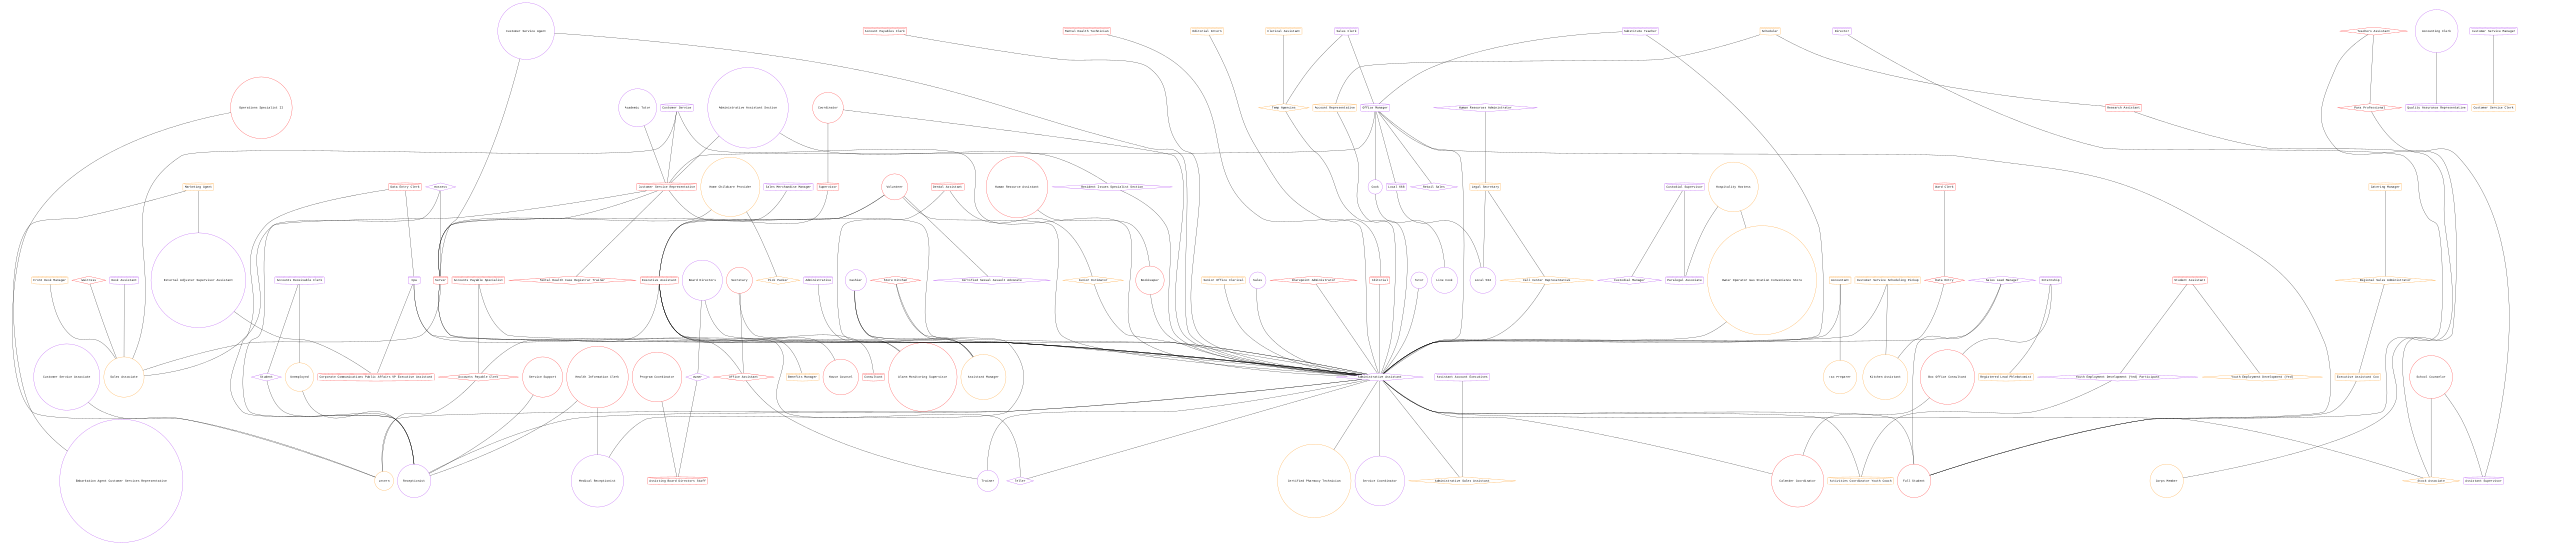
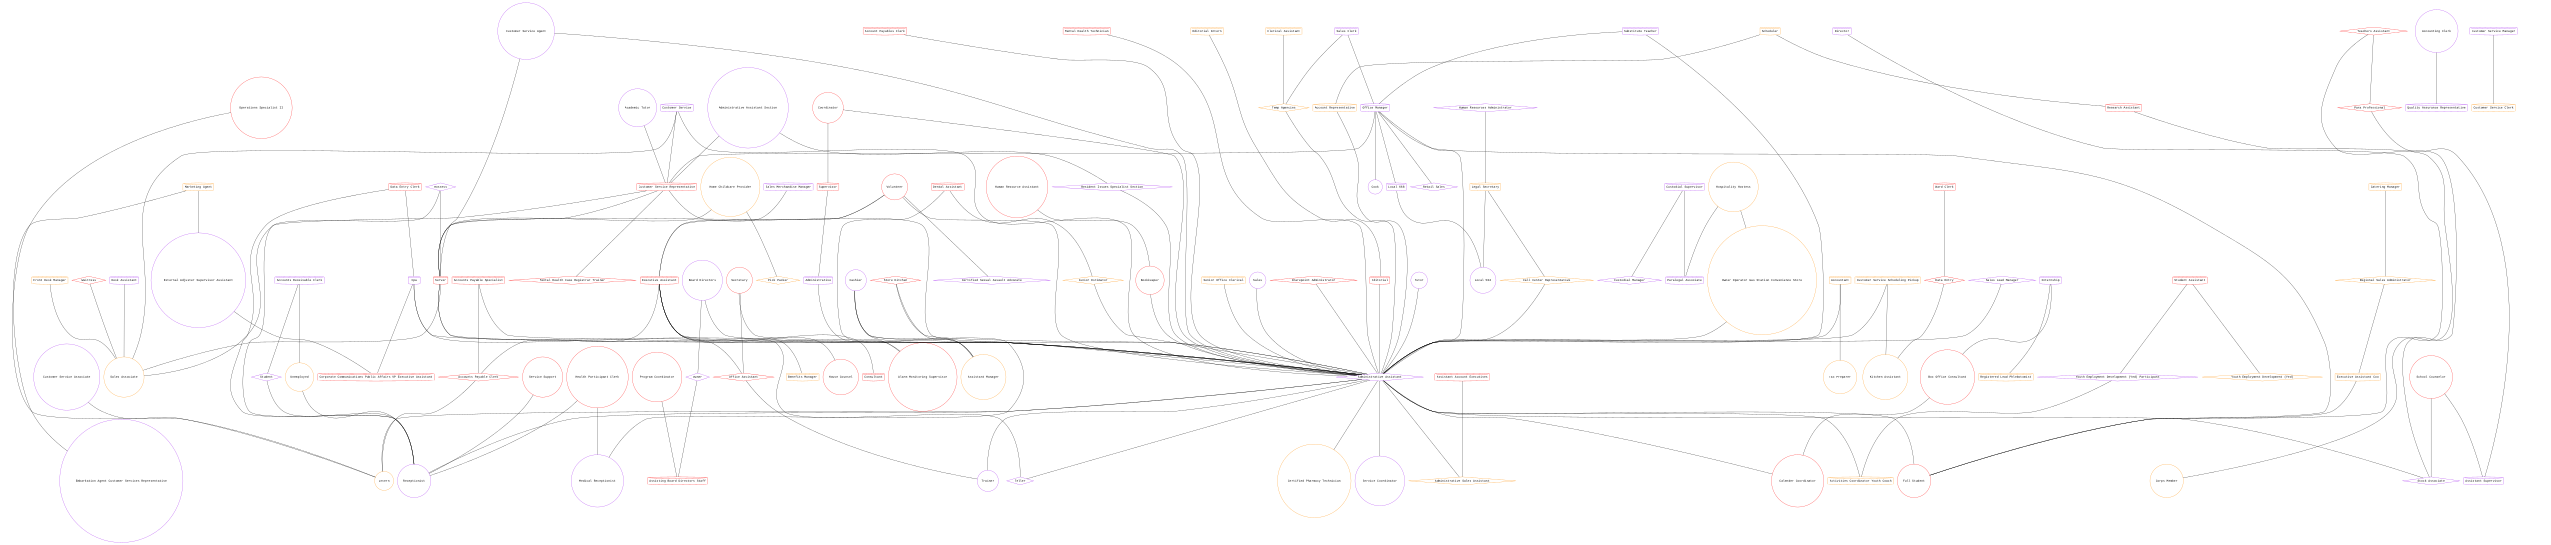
edge "Supervisor" -- "Executive Assistant": now "Supervisor" -- "Administrative"
node "Line Cook": removed
edge "Sales Lead Manager" -- "Full Student": removed
node "Health Information Clerk": label "Health Information Clerk" -> "Health Participant Clerk"
node "Assistant Account Executives": color purple -> red
node "Stock Associate": color darkorange -> purple
